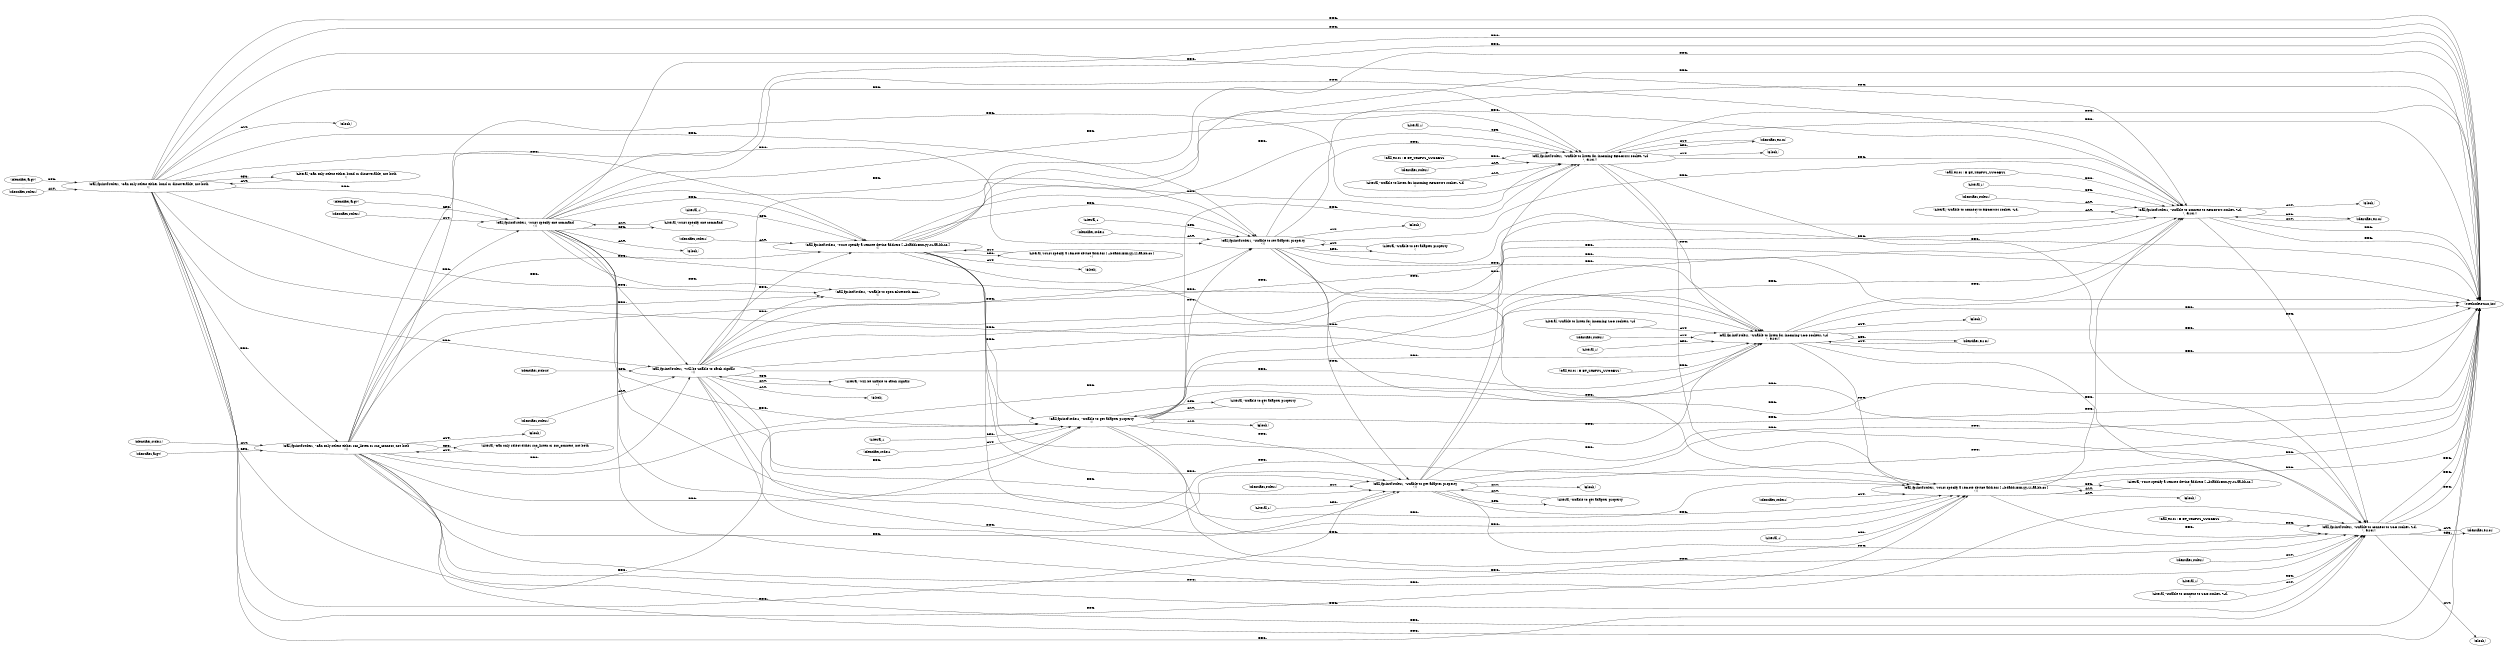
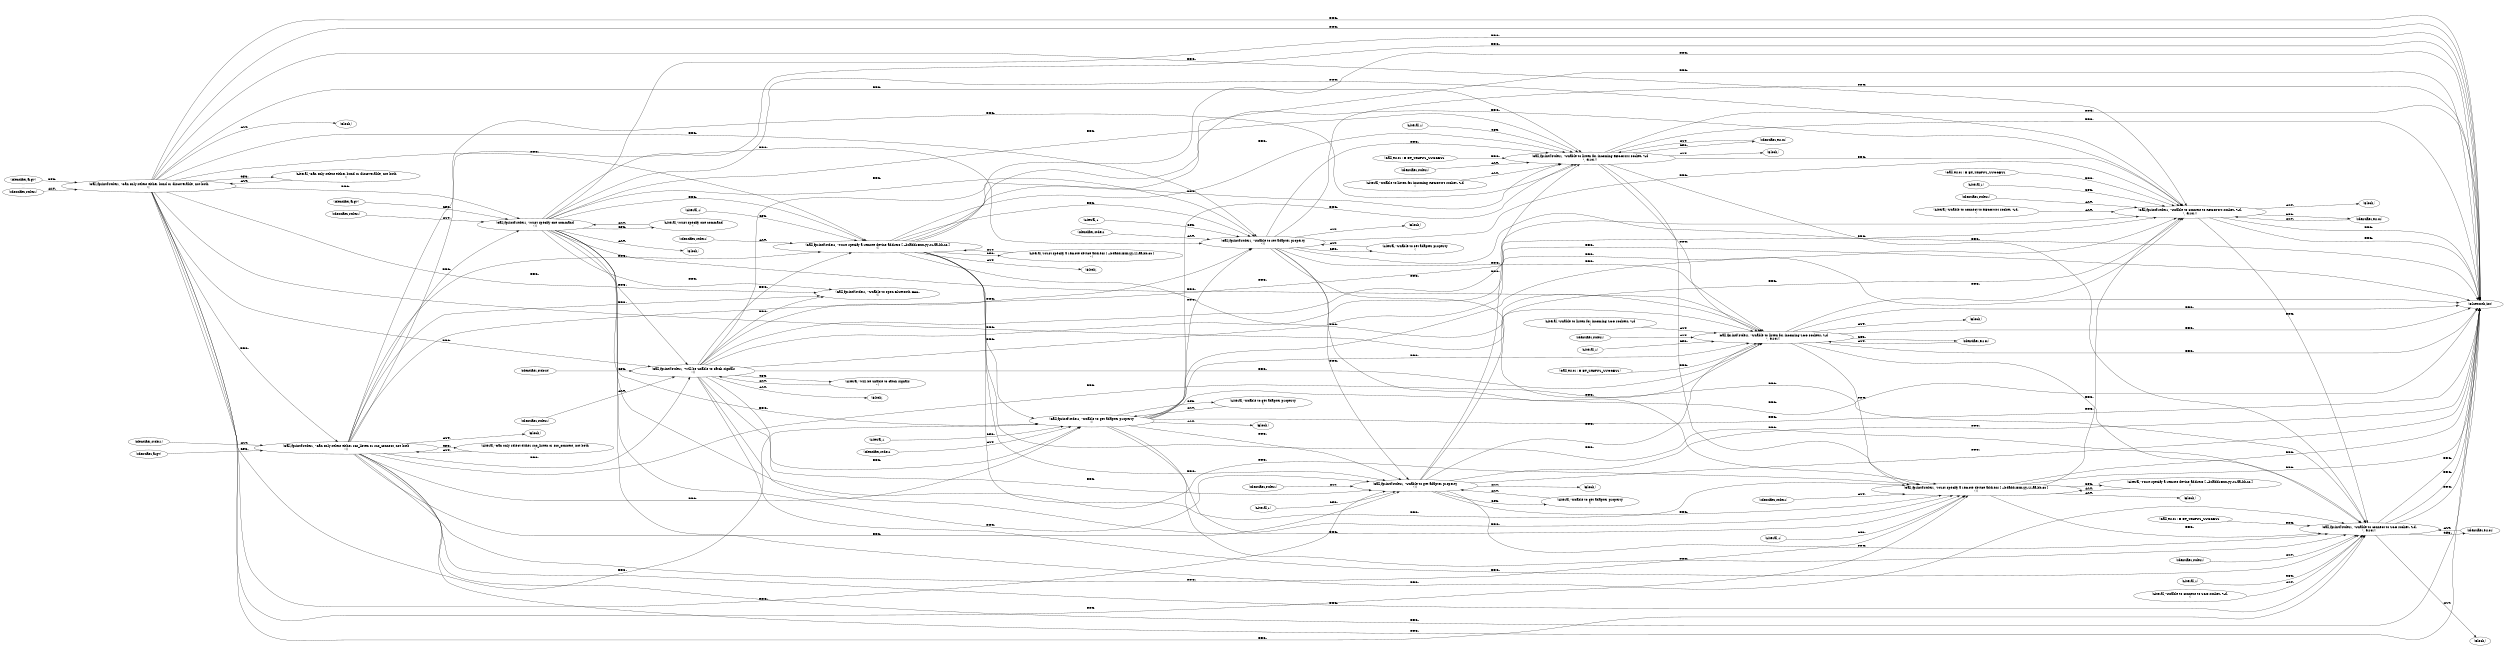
node "(MethodReturn,int)": label "(MethodReturn,int)" -> "(Bluetooth,int)"
